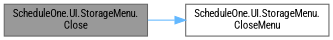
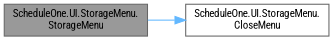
node "ScheduleOne.UI.StorageMenu. Close": label "ScheduleOne.UI.StorageMenu. Close" -> "ScheduleOne.UI.StorageMenu. StorageMenu"
